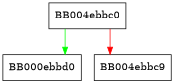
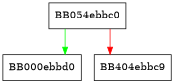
node "BB004ebbc0": label "BB004ebbc0" -> "BB054ebbc0"
node "BB004ebbc9": label "BB004ebbc9" -> "BB404ebbc9"
